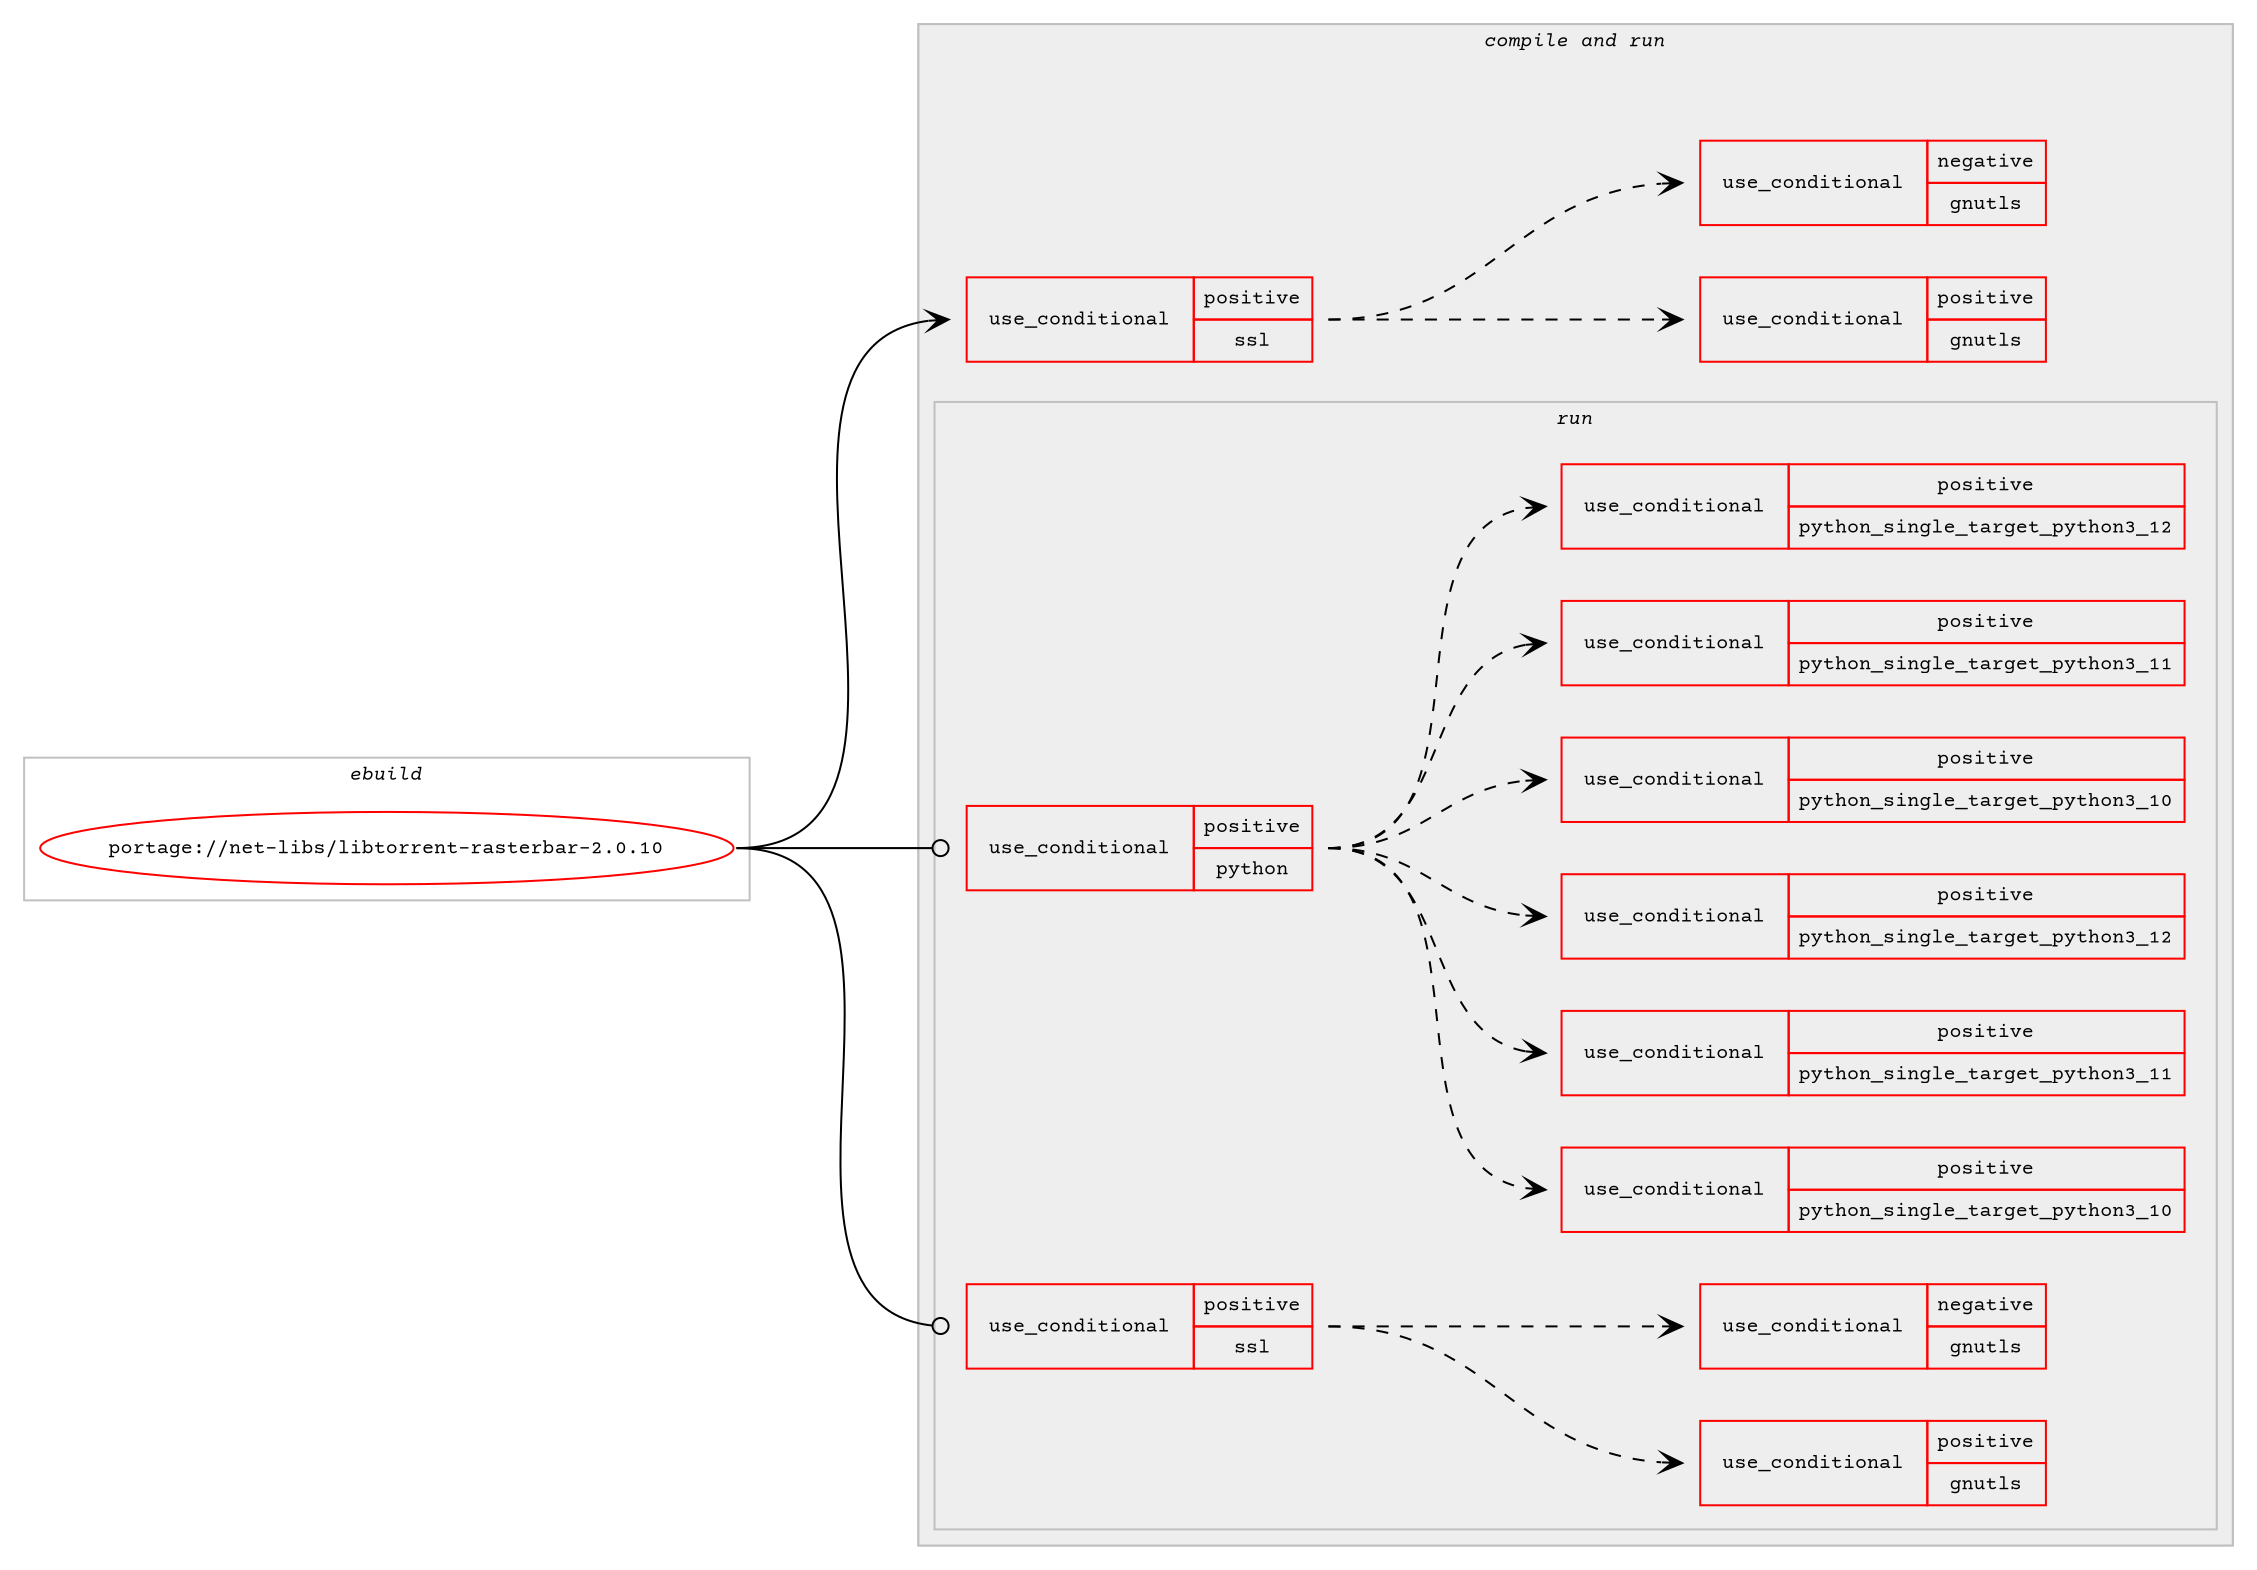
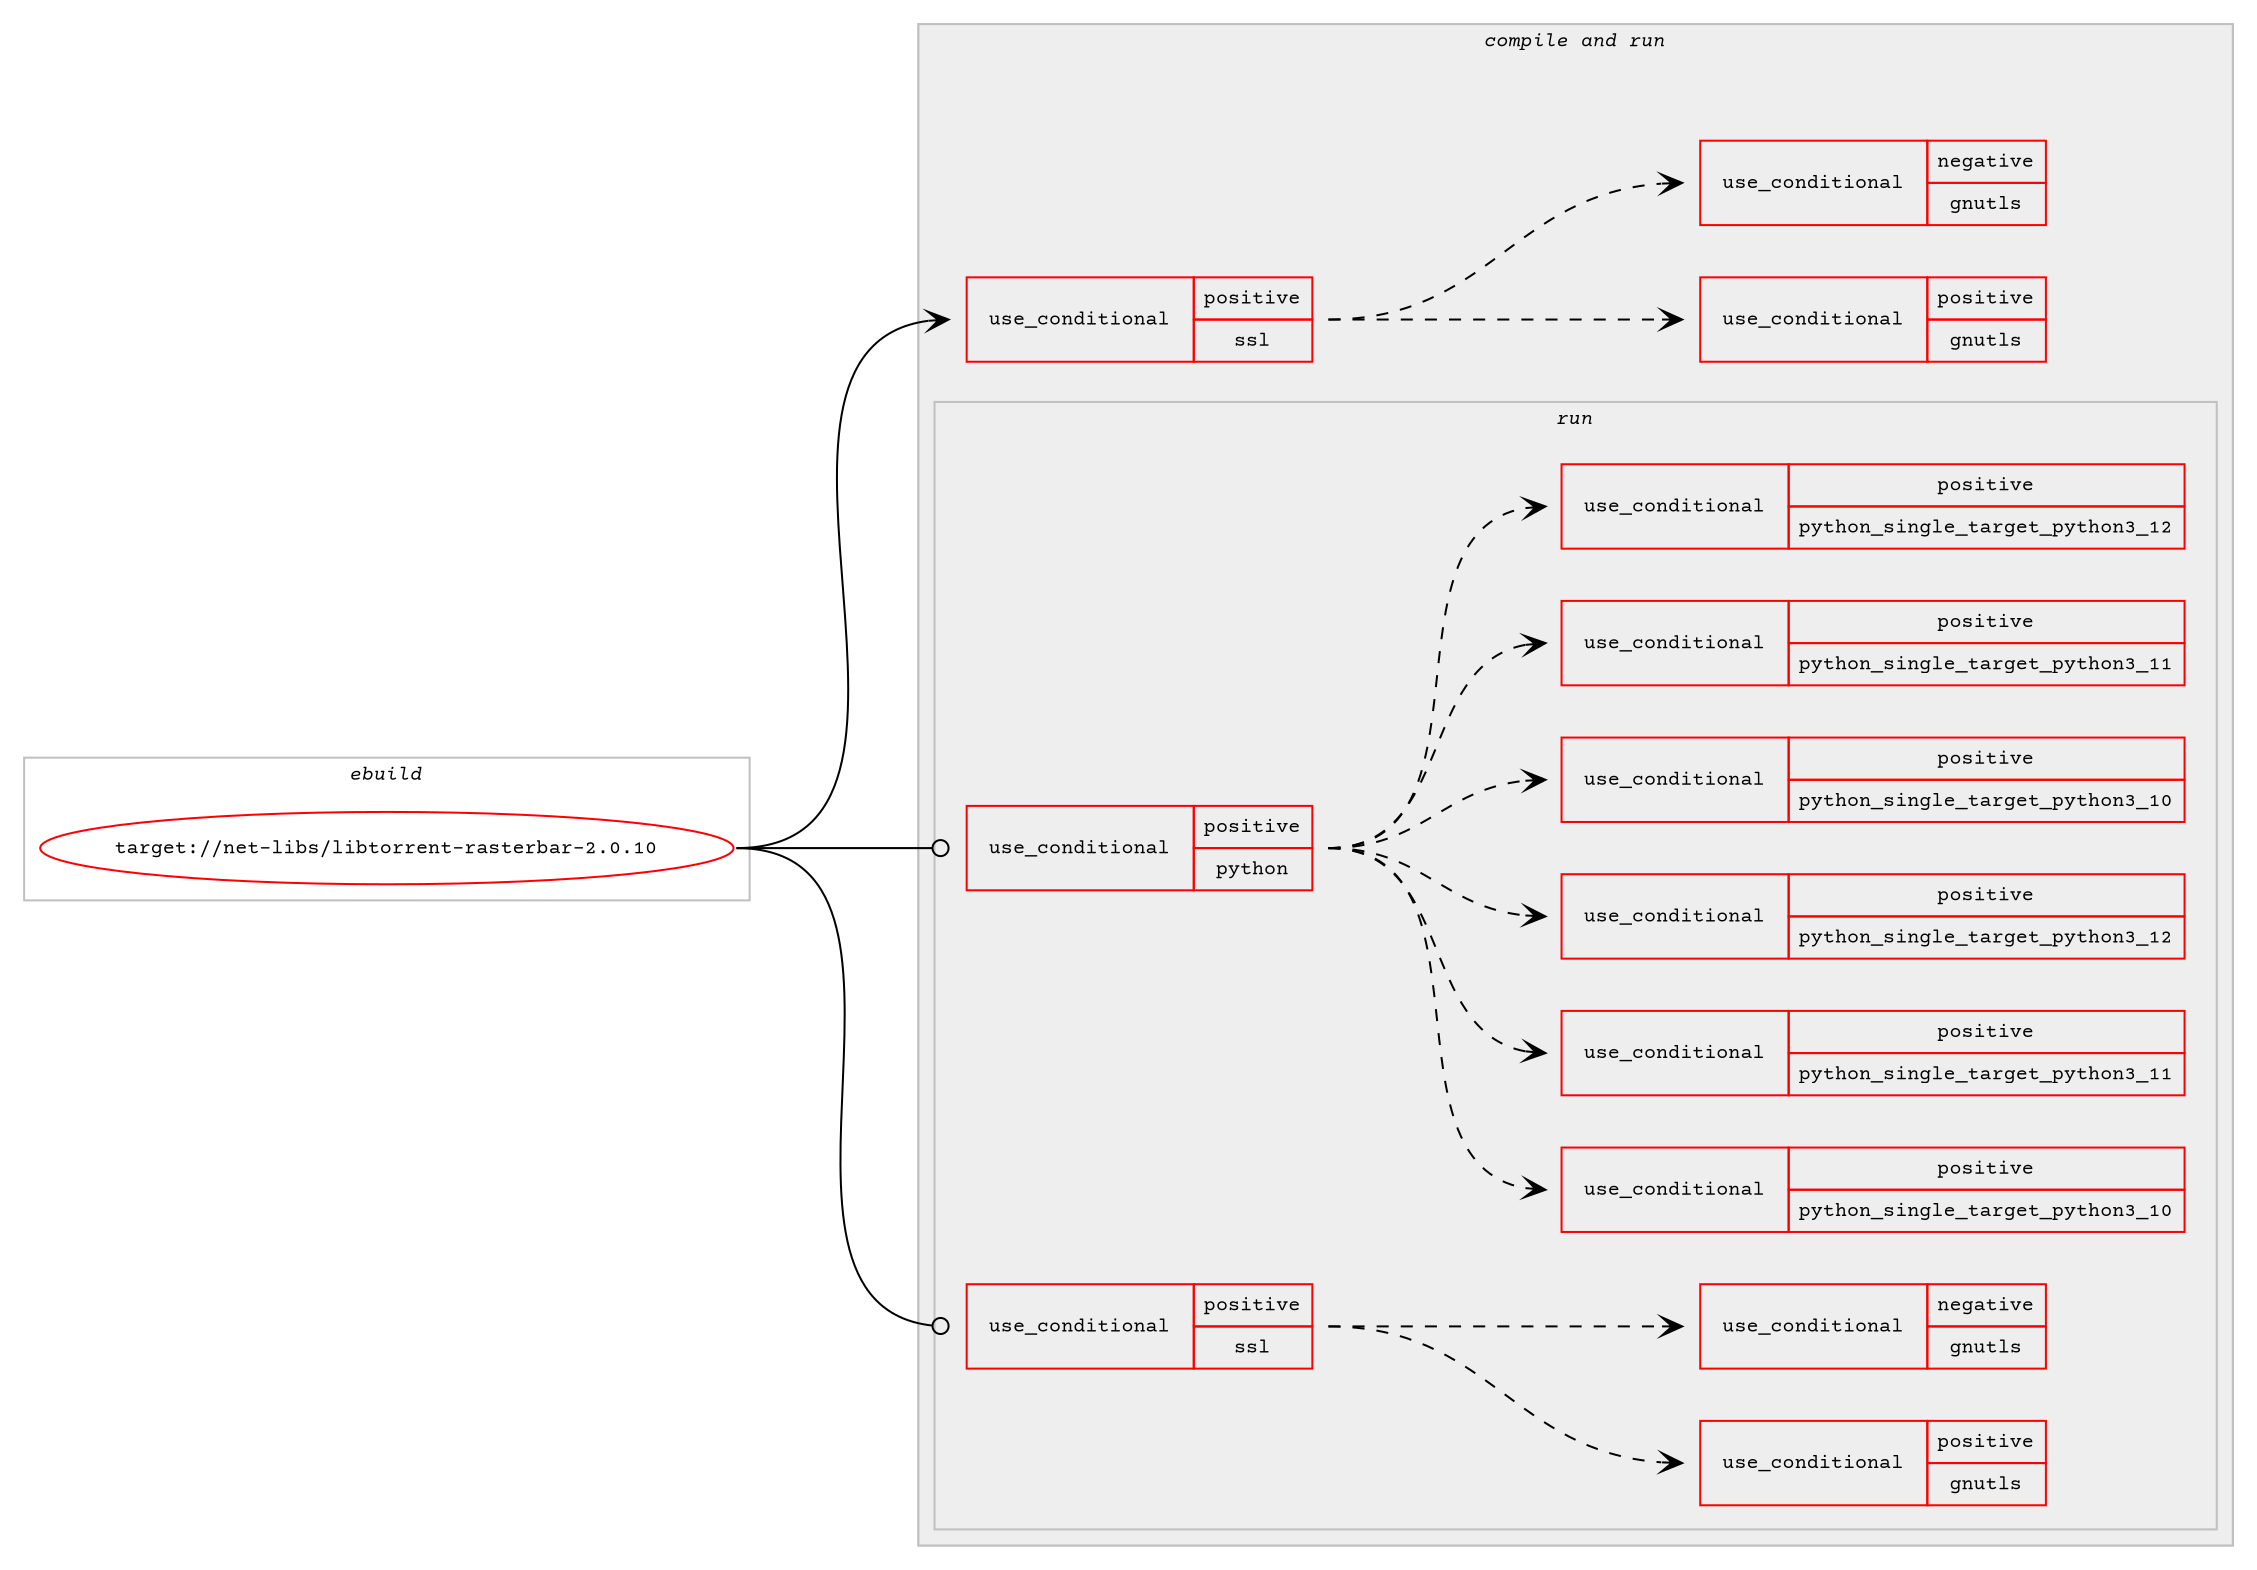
node "portage://net-libs/libtorrent-rasterbar-2.0.10": label "portage://net-libs/libtorrent-rasterbar-2.0.10" -> "target://net-libs/libtorrent-rasterbar-2.0.10"
